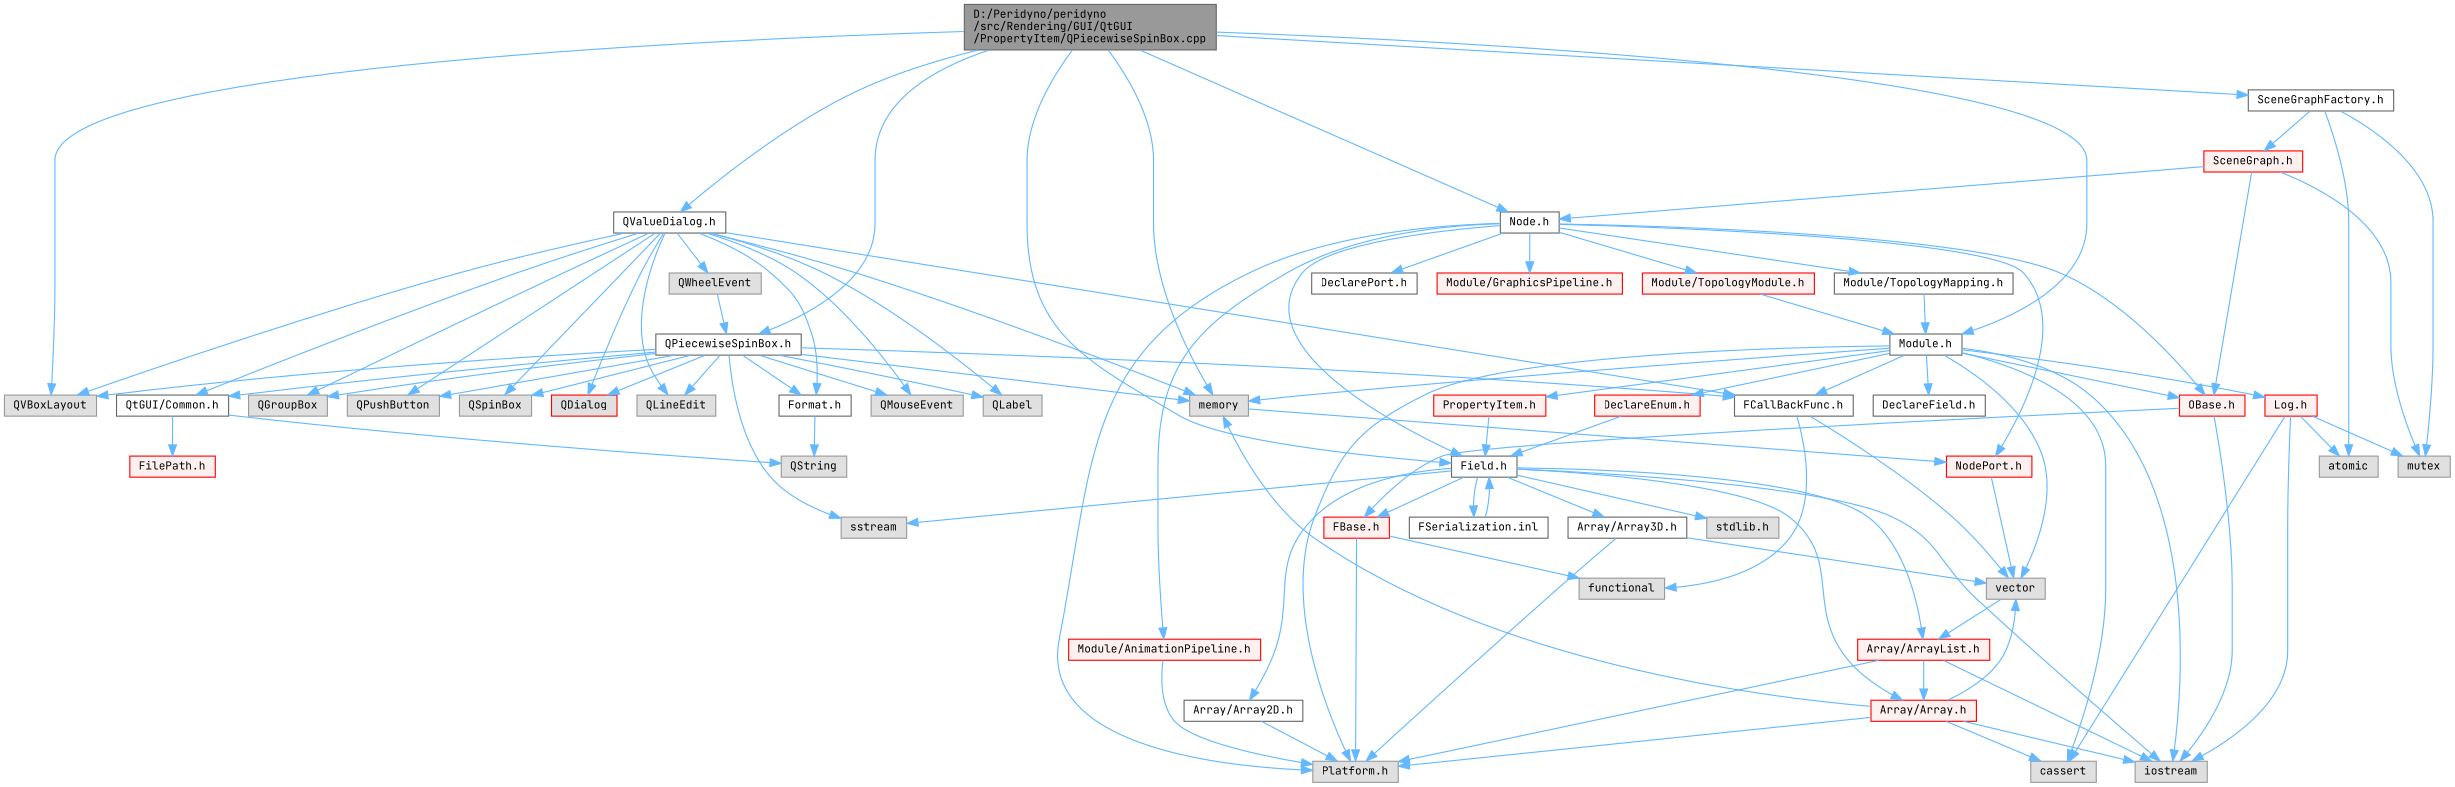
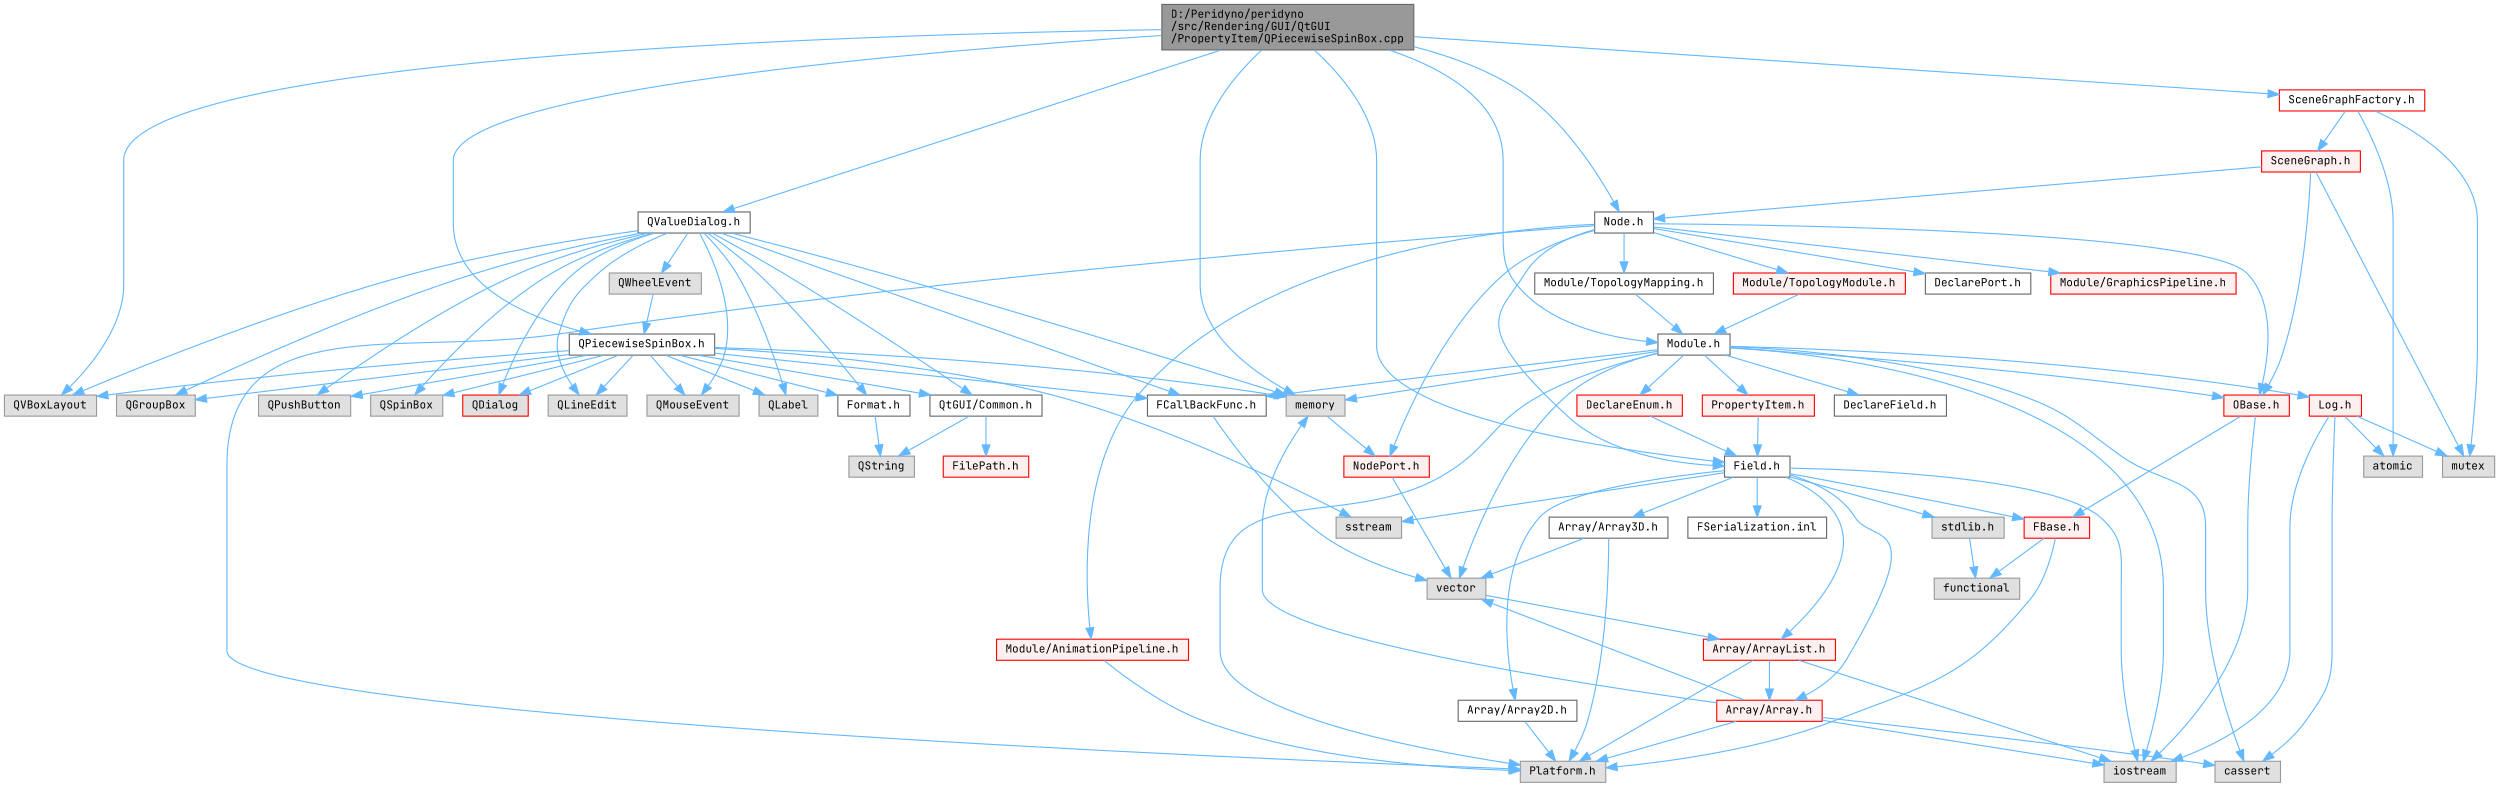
node "SceneGraphFactory.h": color grey40 -> red
edge "FSerialization.inl" -> "Field.h": removed
edge "FCallBackFunc.h" -> "functional": now "stdlib.h" -> "functional"
